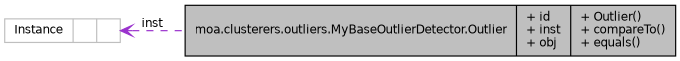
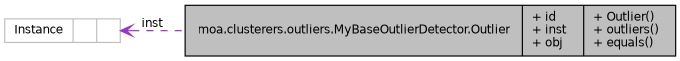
node "moa.clusterers.outliers.MyBaseOutlierDetector.Outlier": text "+ compareTo()" -> "+ outliers()"
